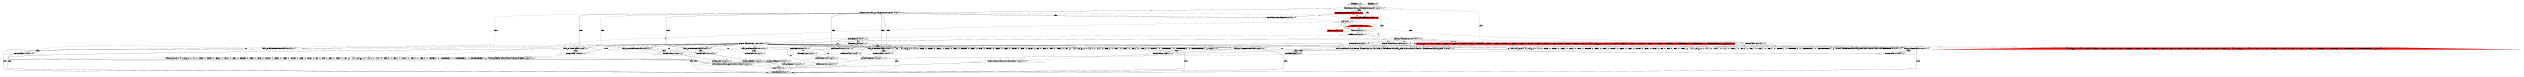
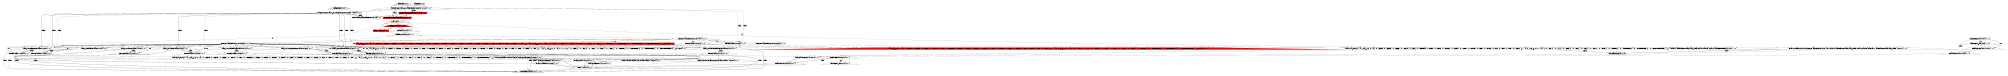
node "primaryExpression['0', '0', '1']": added
edge "RecognitionException re@@@86@@@['0', '0', '1']" -> "_errHandler.recover(this,re)@@@89@@@['0', '0', '1']": label "true" -> "localctx"
node "_errHandler.reportError(this,re)@@@88@@@['0', '0', '1']": removed
